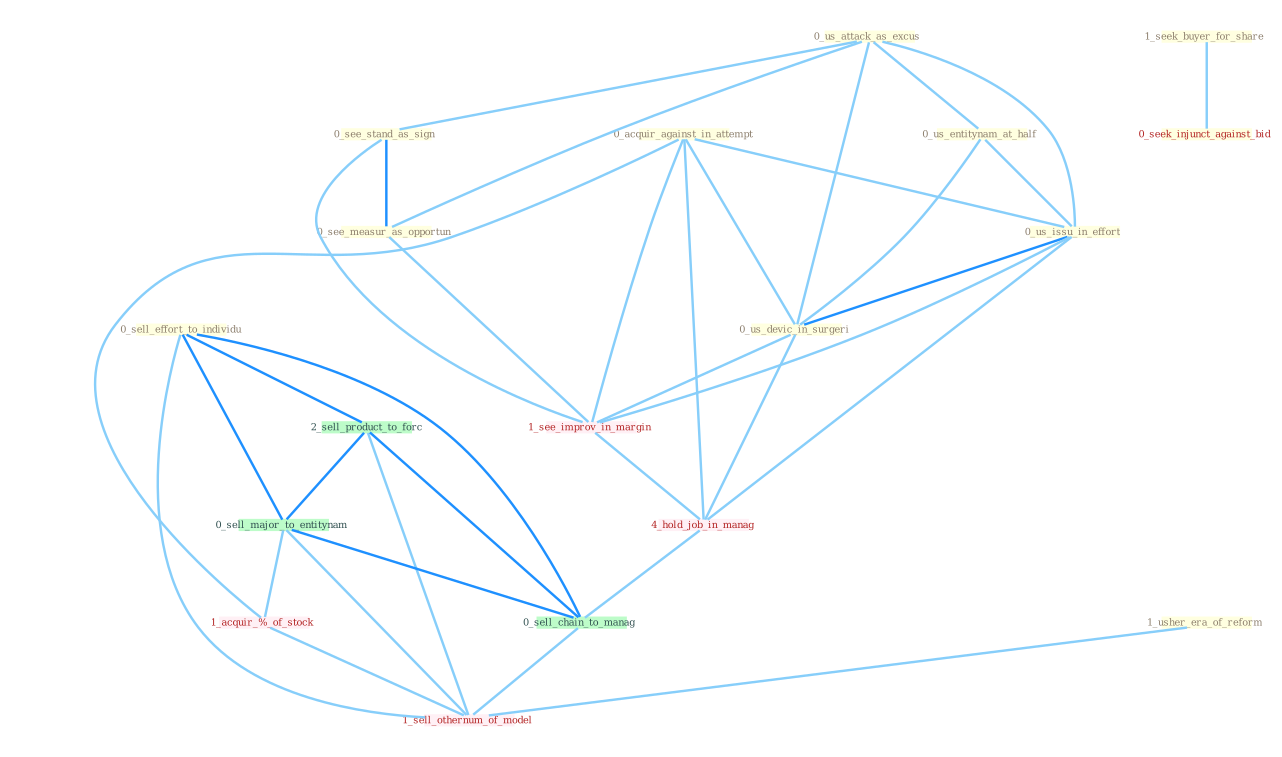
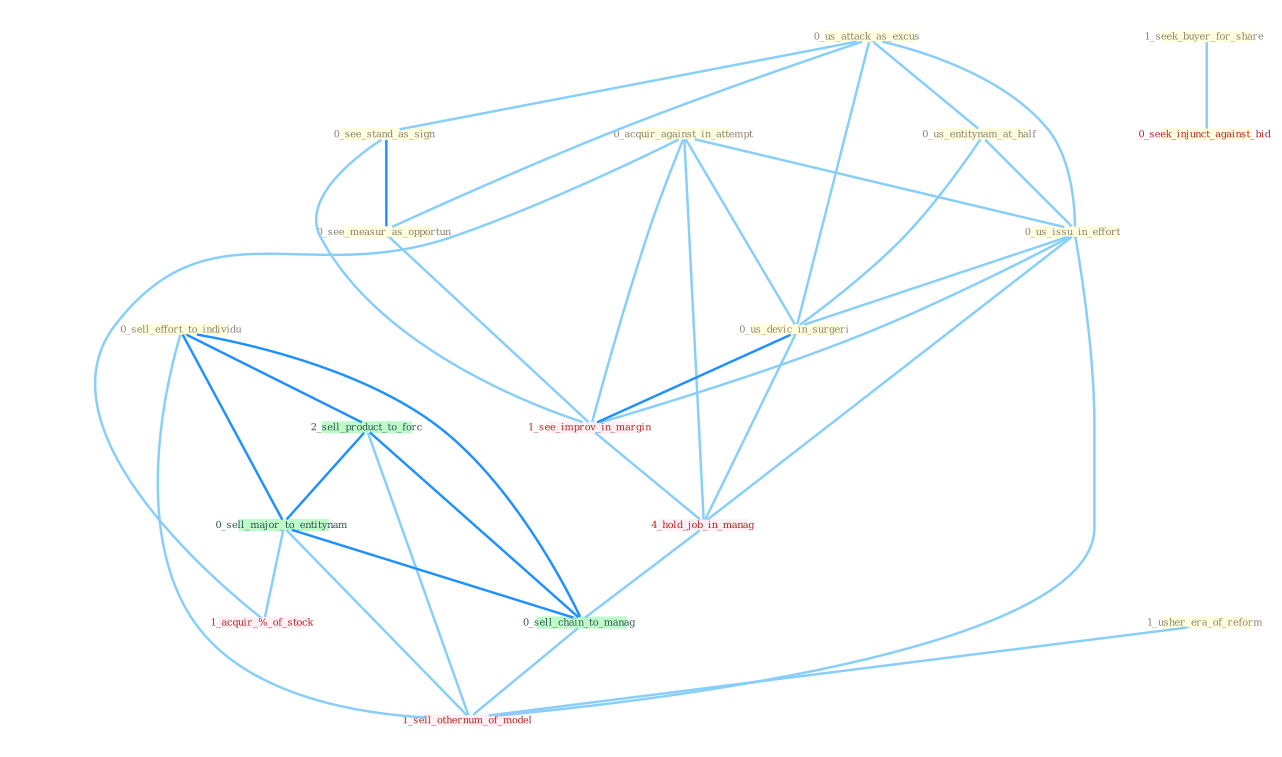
edge "0_us_issu_in_effort" -- "0_us_devic_in_surgeri": color #1e90ff -> #87cefa
edge "0_us_devic_in_surgeri" -- "1_see_improv_in_margin": color #87cefa -> #1e90ff
edge "1_acquir_%_of_stock" -- "1_sell_othernum_of_model": now "0_us_issu_in_effort" -- "1_sell_othernum_of_model"
